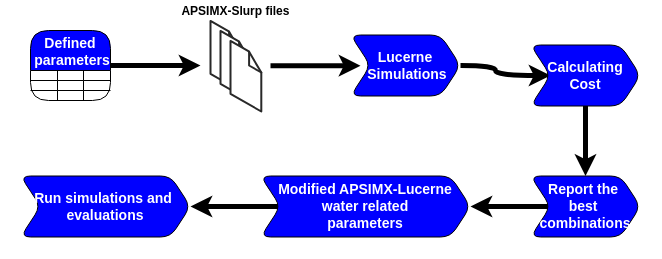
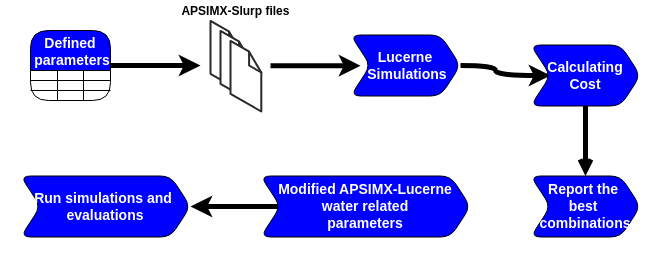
edge "Calculating Cost" -> "Report the best combinations": arrowhead classic -> open
edge "Report the best combinations" -> "Modified APSIMX-Lucerne water related parameters": removed
